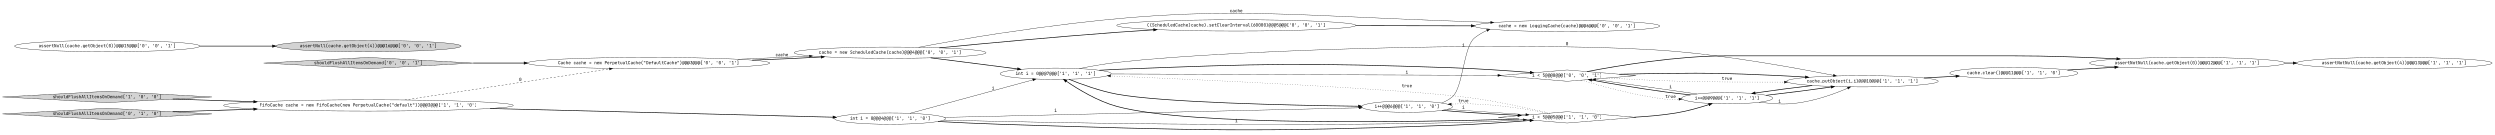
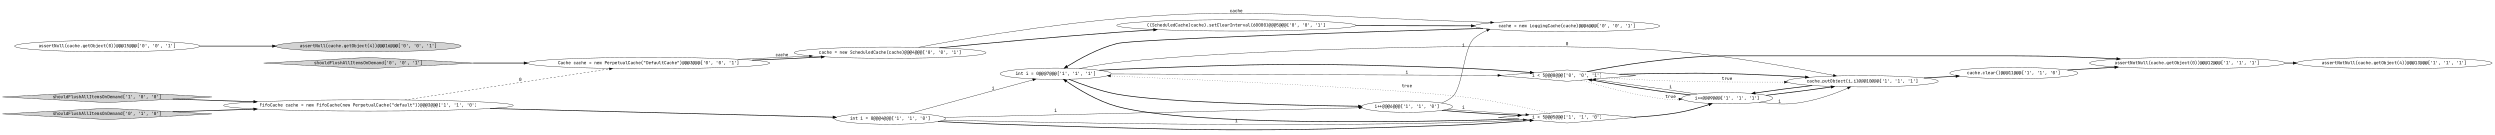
edge "cache = new ScheduledCache(cache)@@@4@@@['0', '0', '1']" -> "int i = 0@@@7@@@['1', '1', '1']": now "cache = new LoggingCache(cache)@@@6@@@['0', '0', '1']" -> "int i = 0@@@7@@@['1', '1', '1']"
edge "i < 5@@@5@@@['1', '1', '0']" -> "i++@@@6@@@['1', '1', '0']": removed, label "true"
